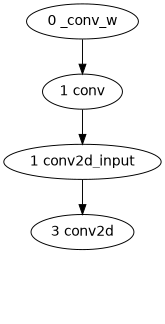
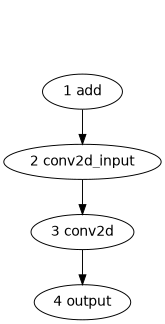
node "0 _conv_w": removed
node "1 conv": label "1 conv" -> "1 add"
node "1 conv2d_input": label "1 conv2d_input" -> "2 conv2d_input"
node "4 output": added
